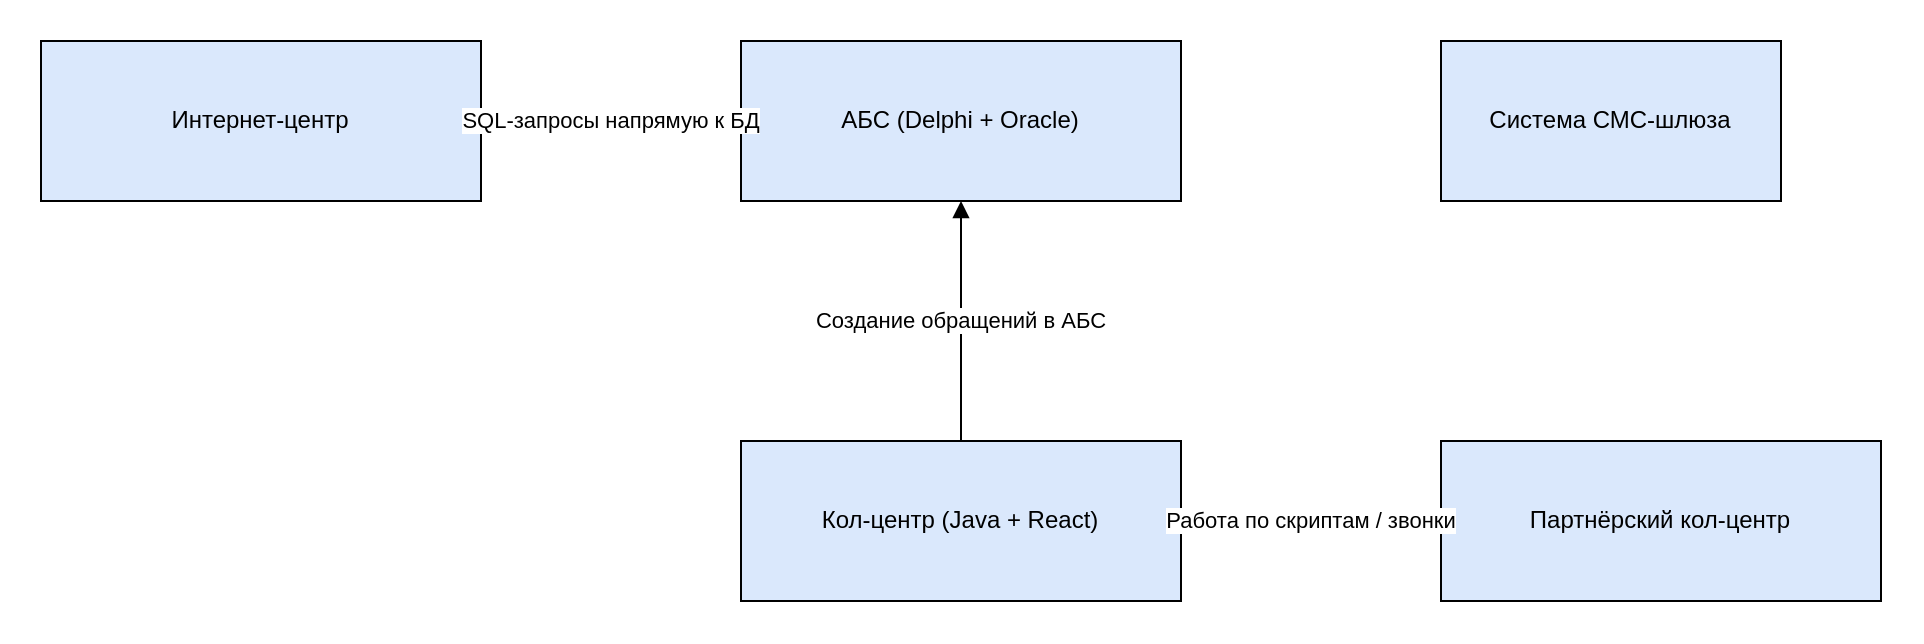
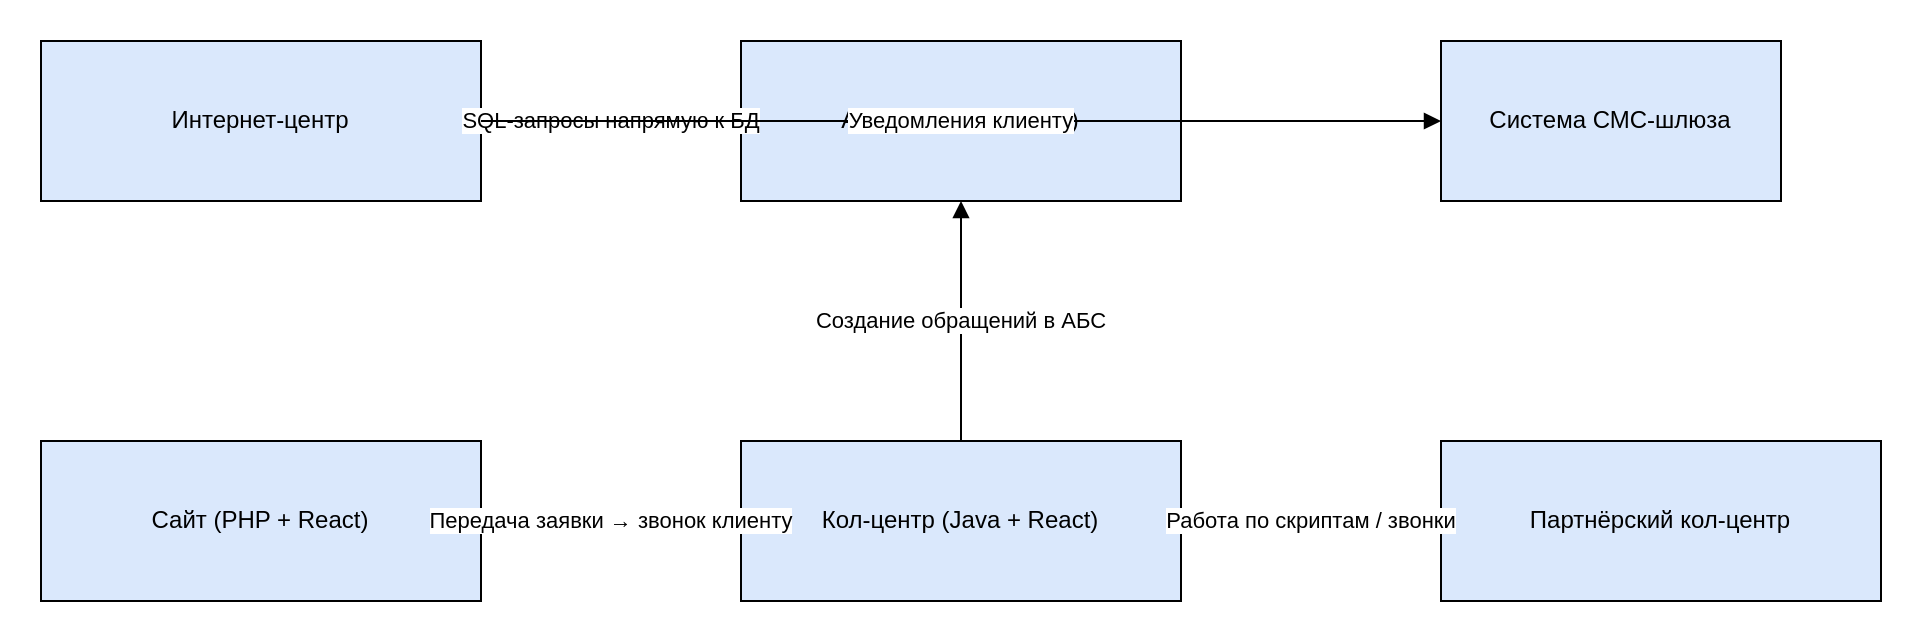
edge "Интернет-центр" -> "Система СМС-шлюза": added, label "Уведомления клиенту"
node "Сайт (PHP + React)": added
edge "Сайт (PHP + React)" -> "Кол-центр (Java + React)": added, label "Передача заявки → звонок клиенту"
